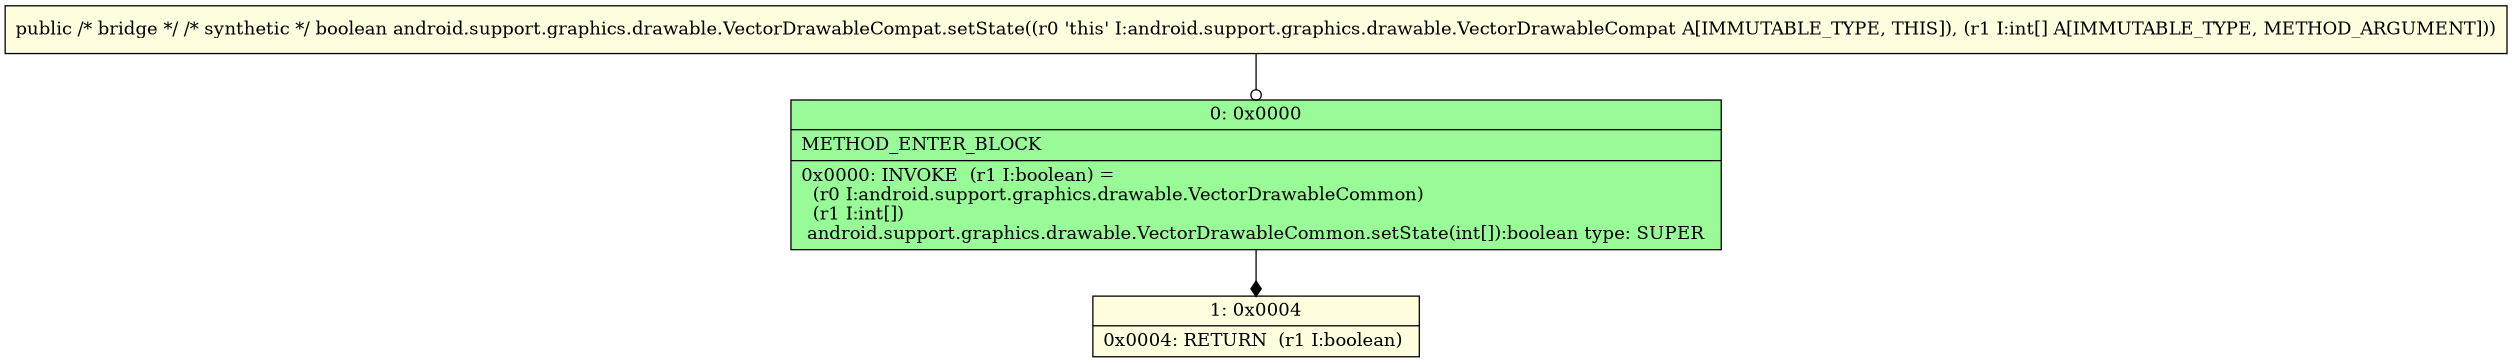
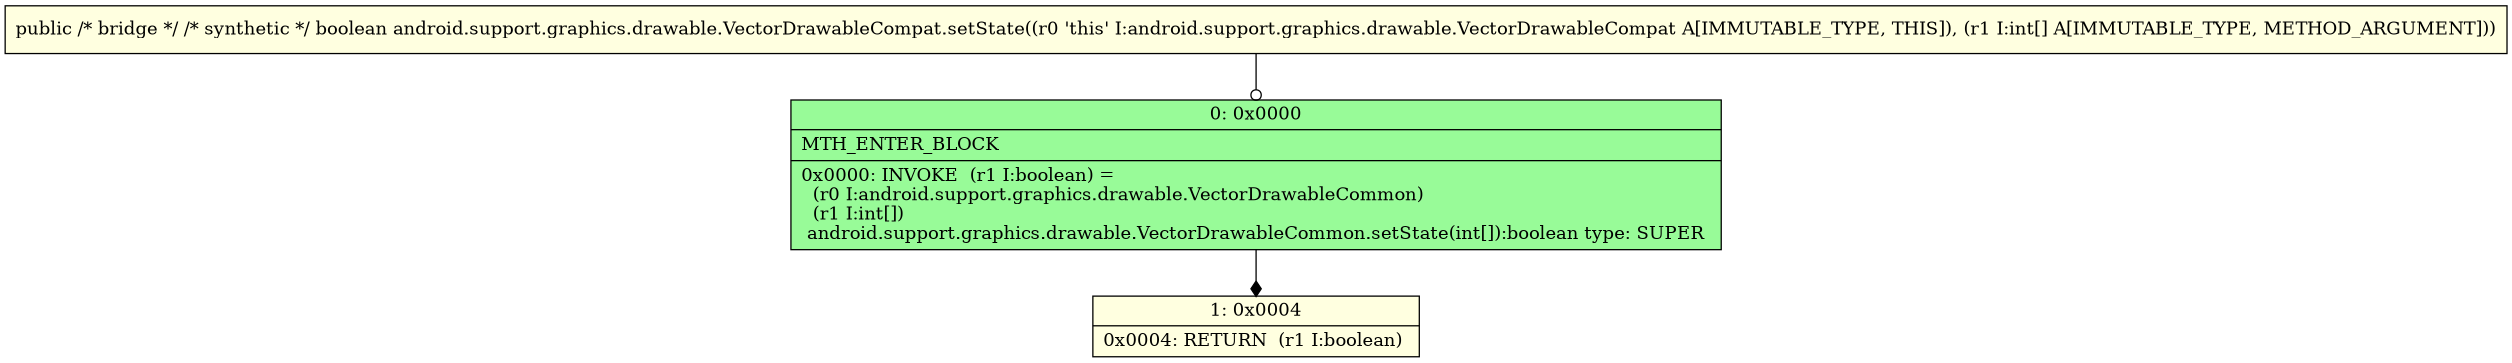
node "0: 0x0000": text "METHOD_ENTER_BLOCK" -> "MTH_ENTER_BLOCK"
